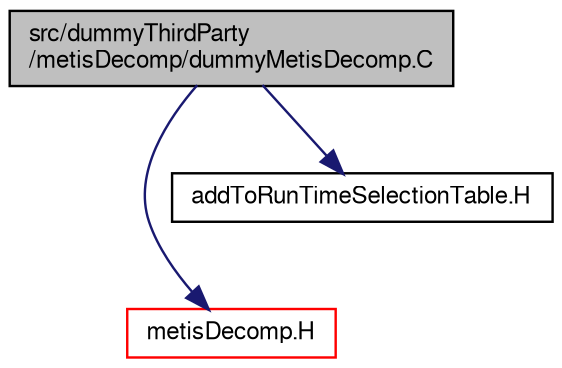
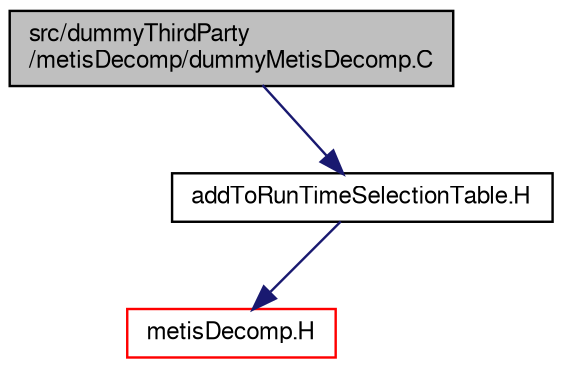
edge "src/dummyThirdParty /metisDecomp/dummyMetisDecomp.C" -> "metisDecomp.H": now "addToRunTimeSelectionTable.H" -> "metisDecomp.H"
